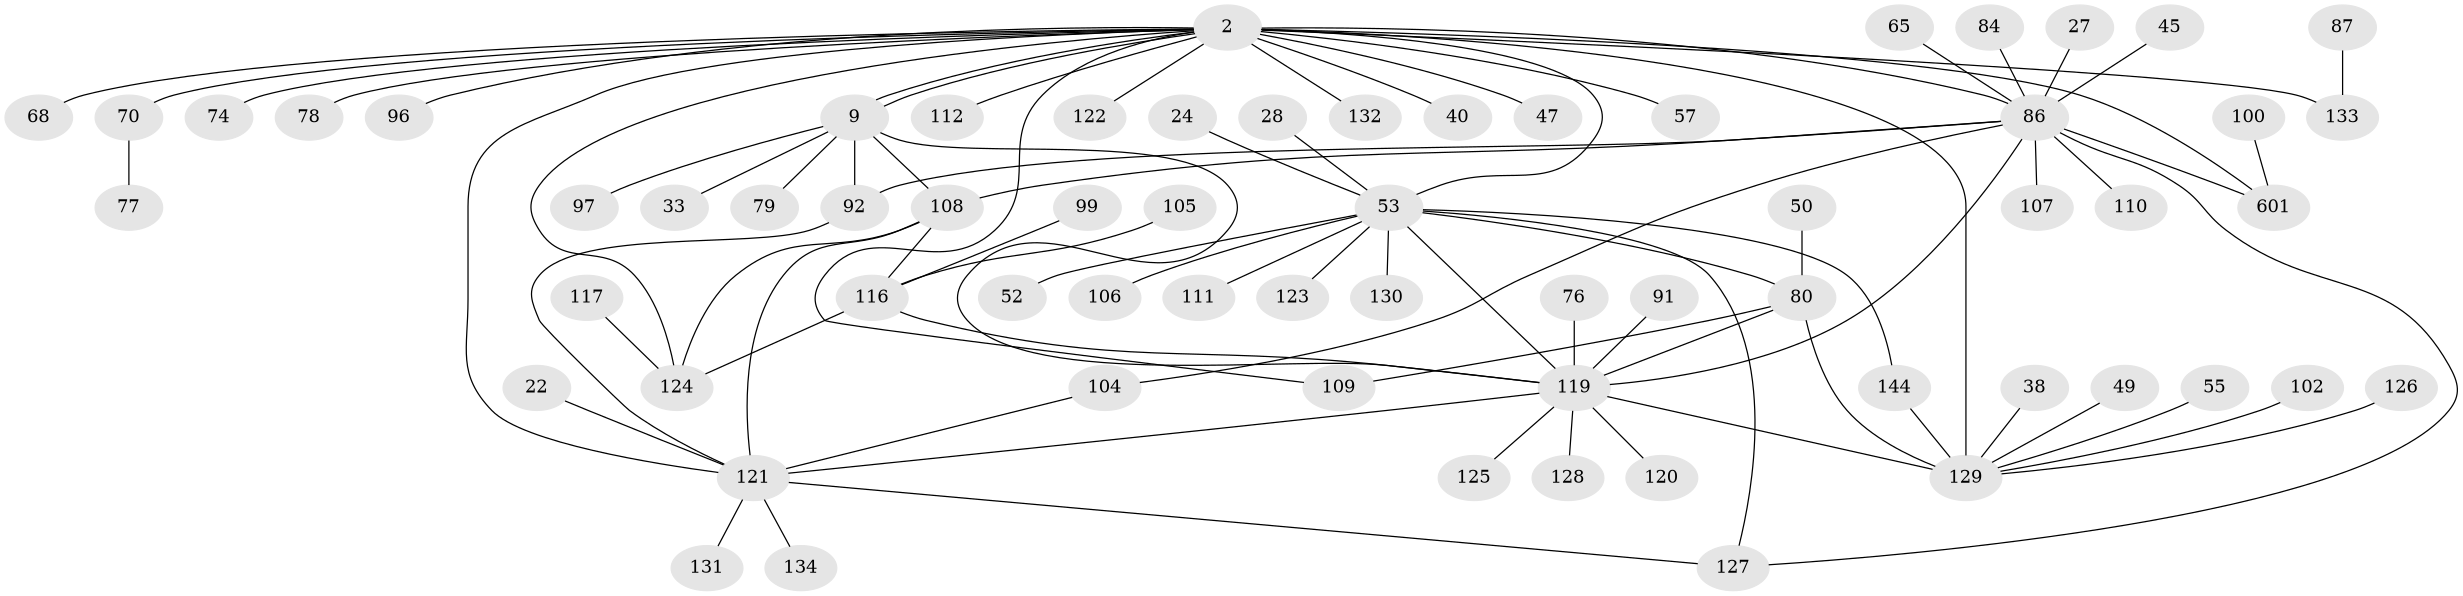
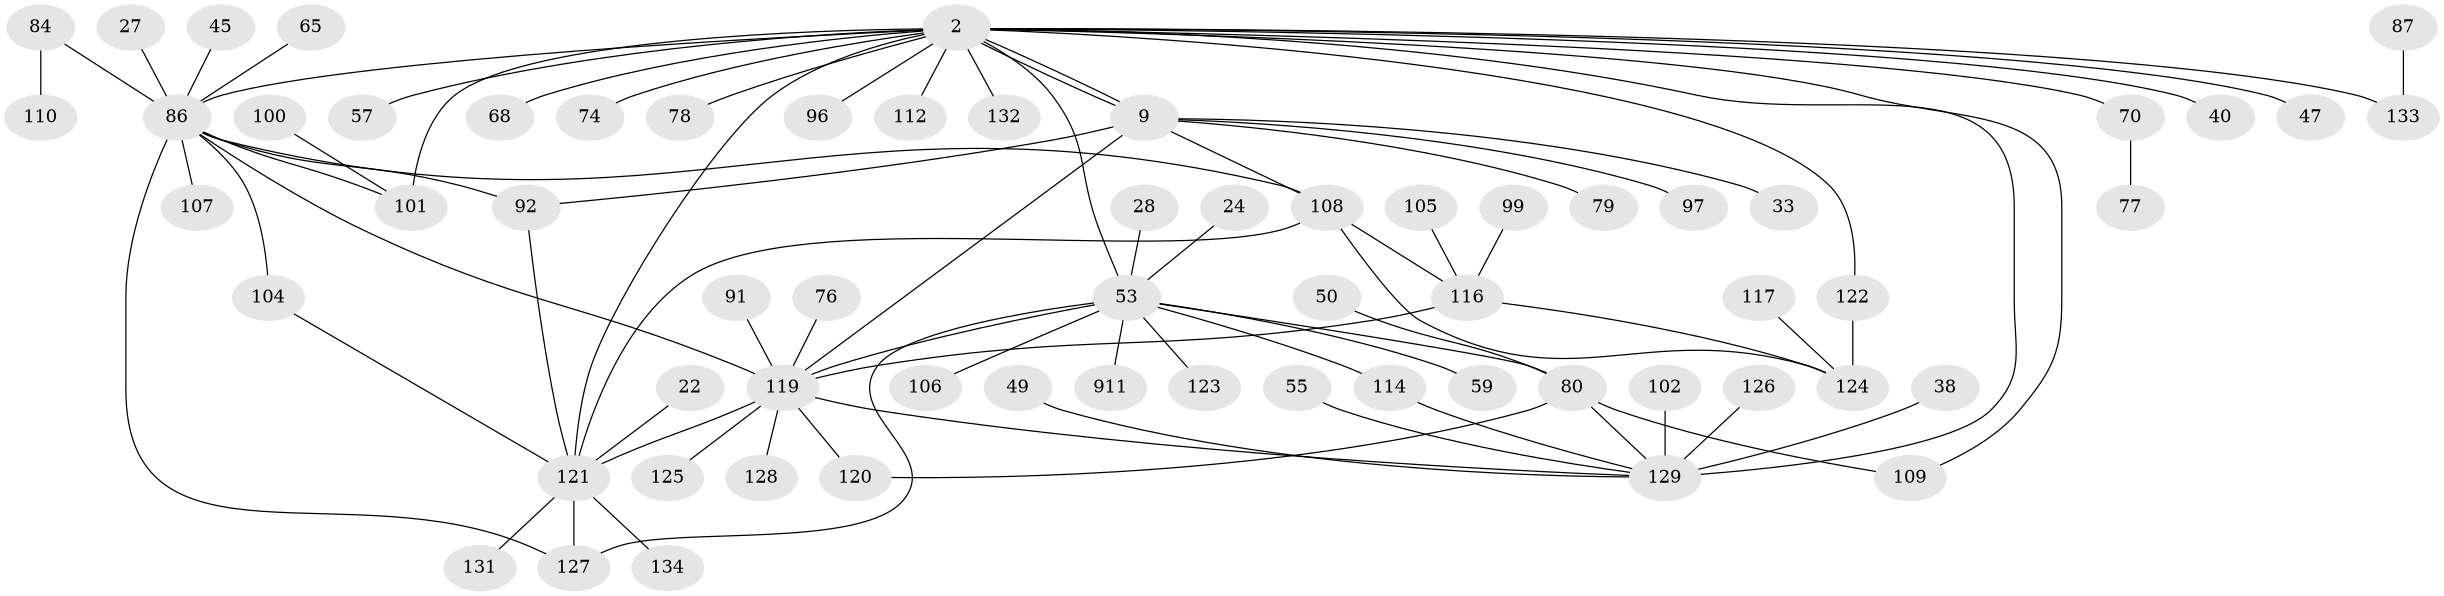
edge "2" -- "124": now "122" -- "124"
edge "86" -- "110": now "84" -- "110"
node "601": label "601" -> "101"
node "52": label "52" -> "59"
node "111": label "111" -> "911"
node "130": removed
edge "80" -- "119": now "80" -- "120"
node "144": label "144" -> "114"
